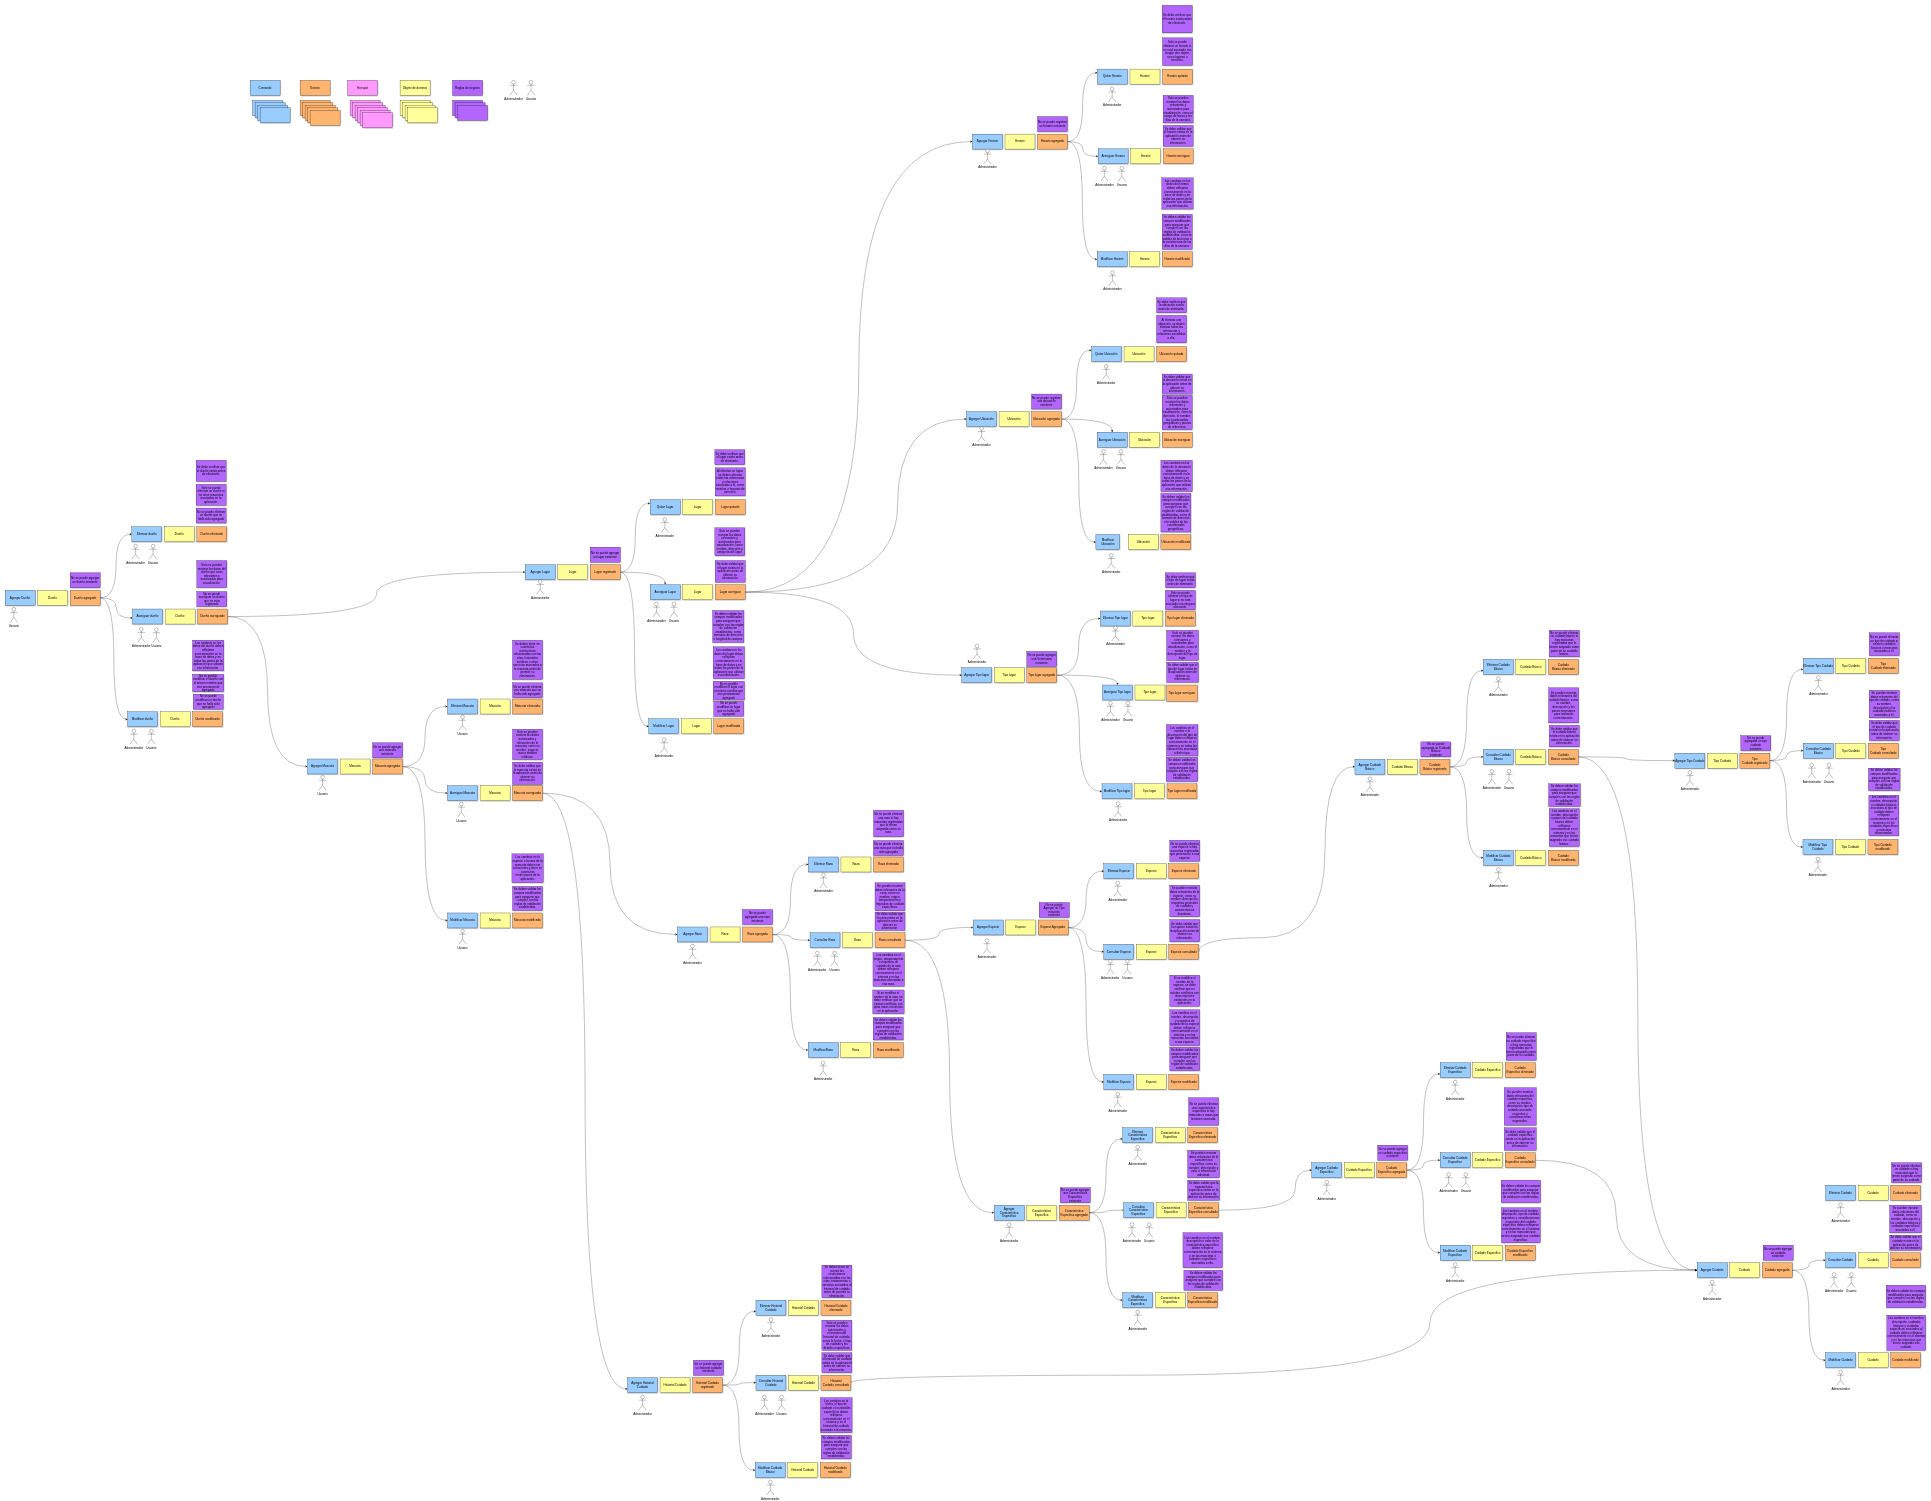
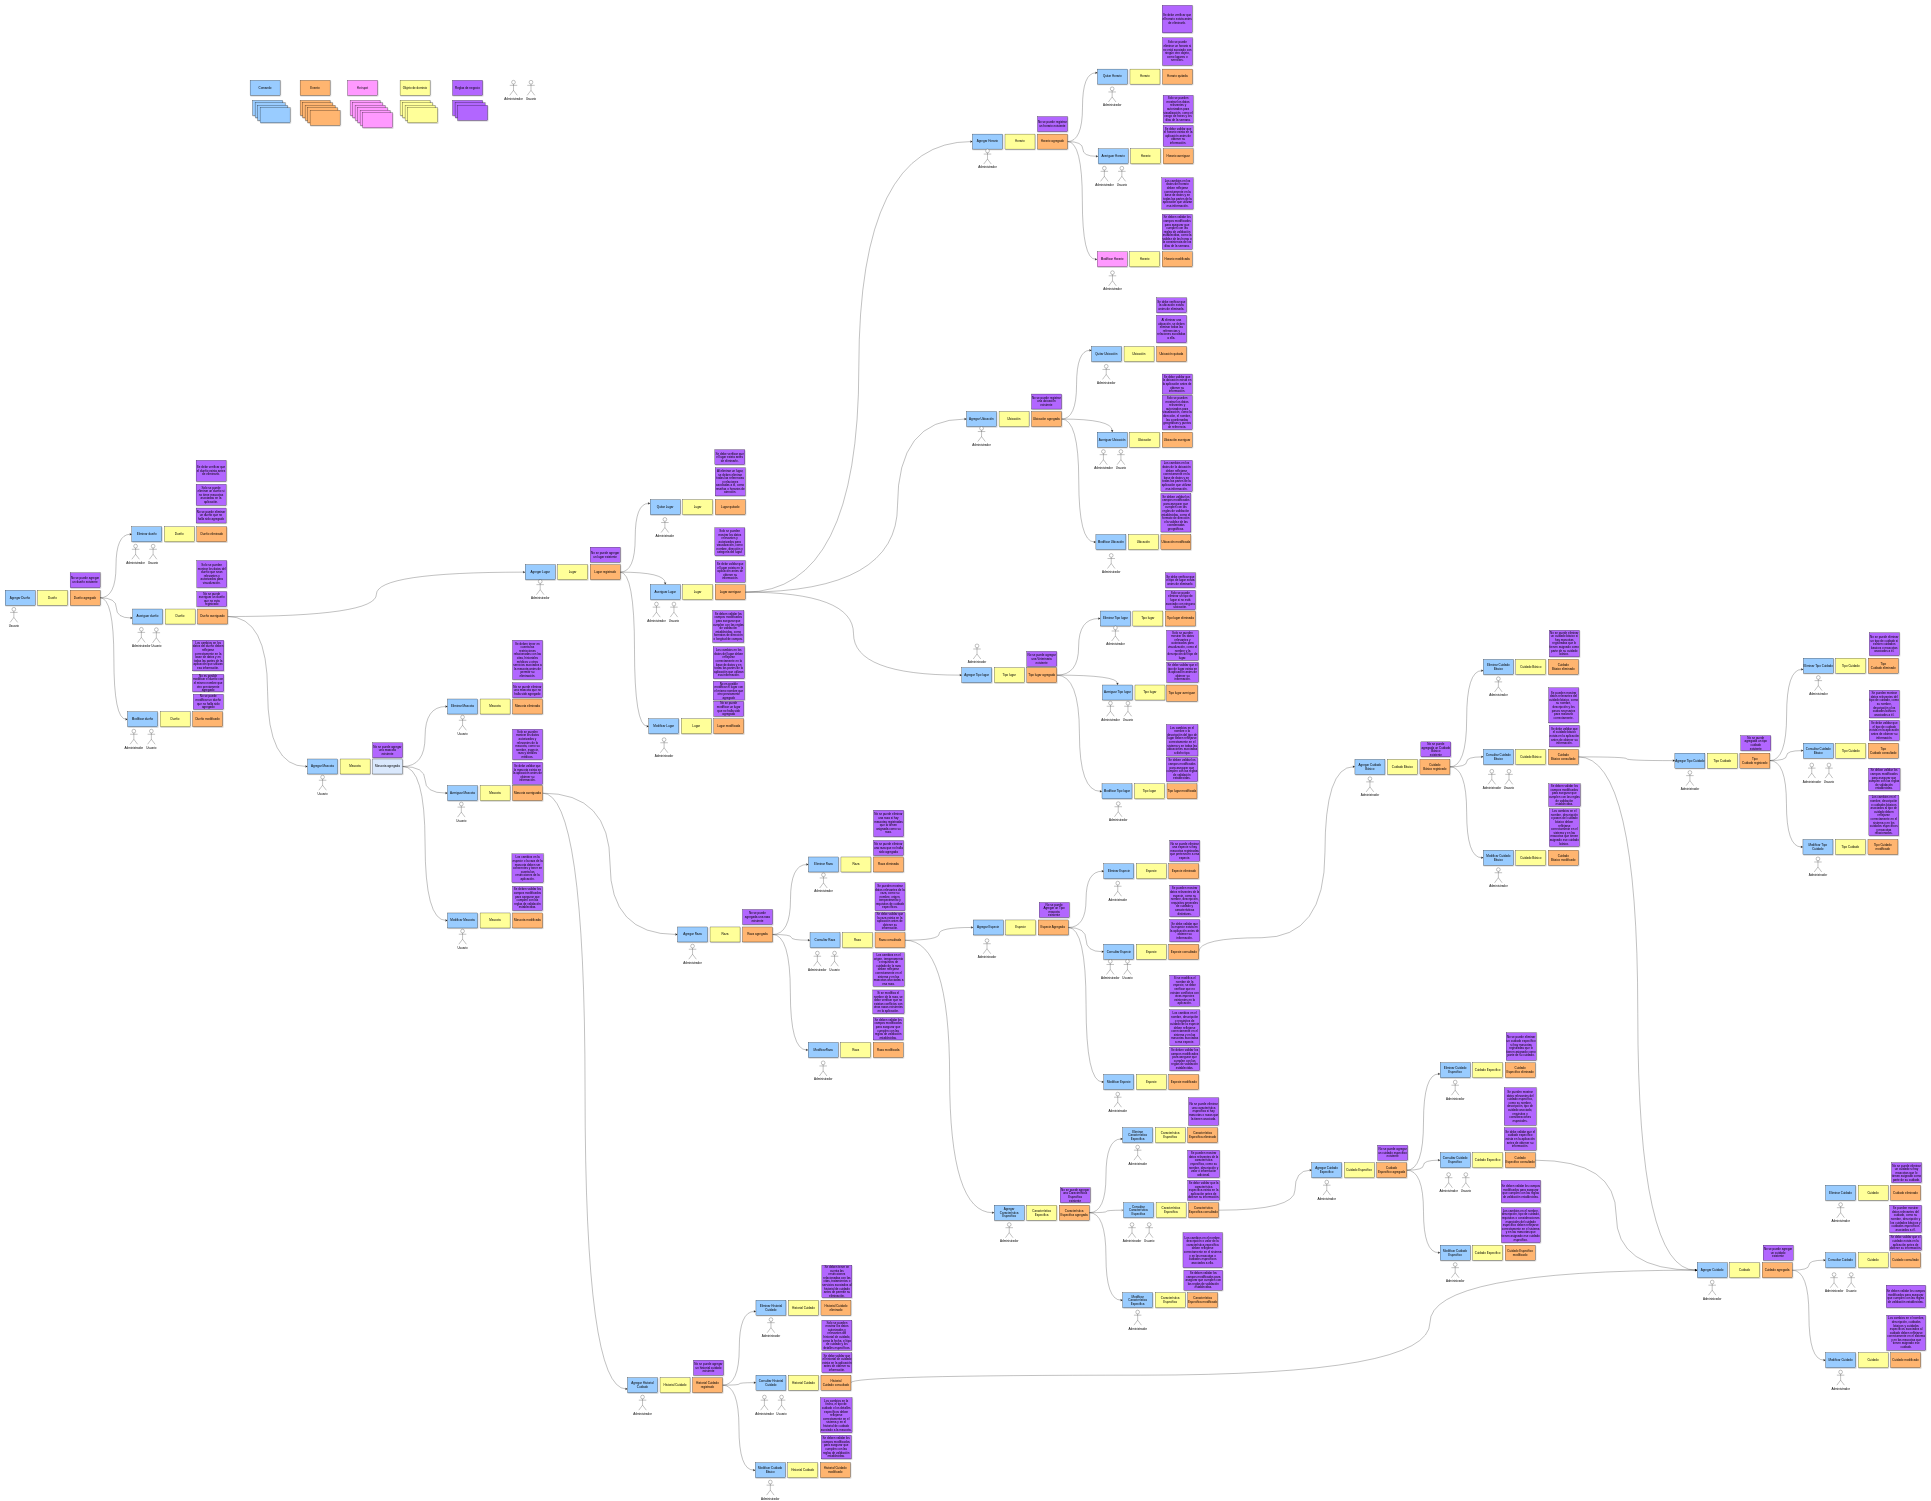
node "Modificar Horario": fillcolor #99ccff -> #ff99ff
node "Modificar Ubicación": size 24x15 -> 30x15
node "Mascota agregada": fillcolor #ffb570 -> #dae8fc
